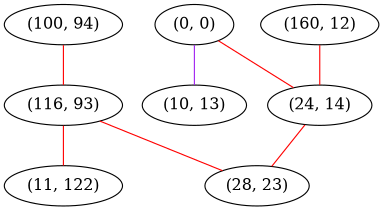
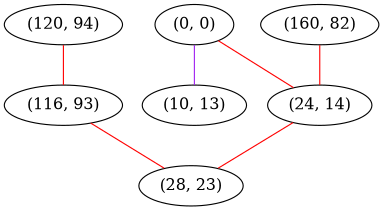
node "(100, 94)": label "(100, 94)" -> "(120, 94)"
node "(160, 12)": label "(160, 12)" -> "(160, 82)"
node "(11, 122)": removed
